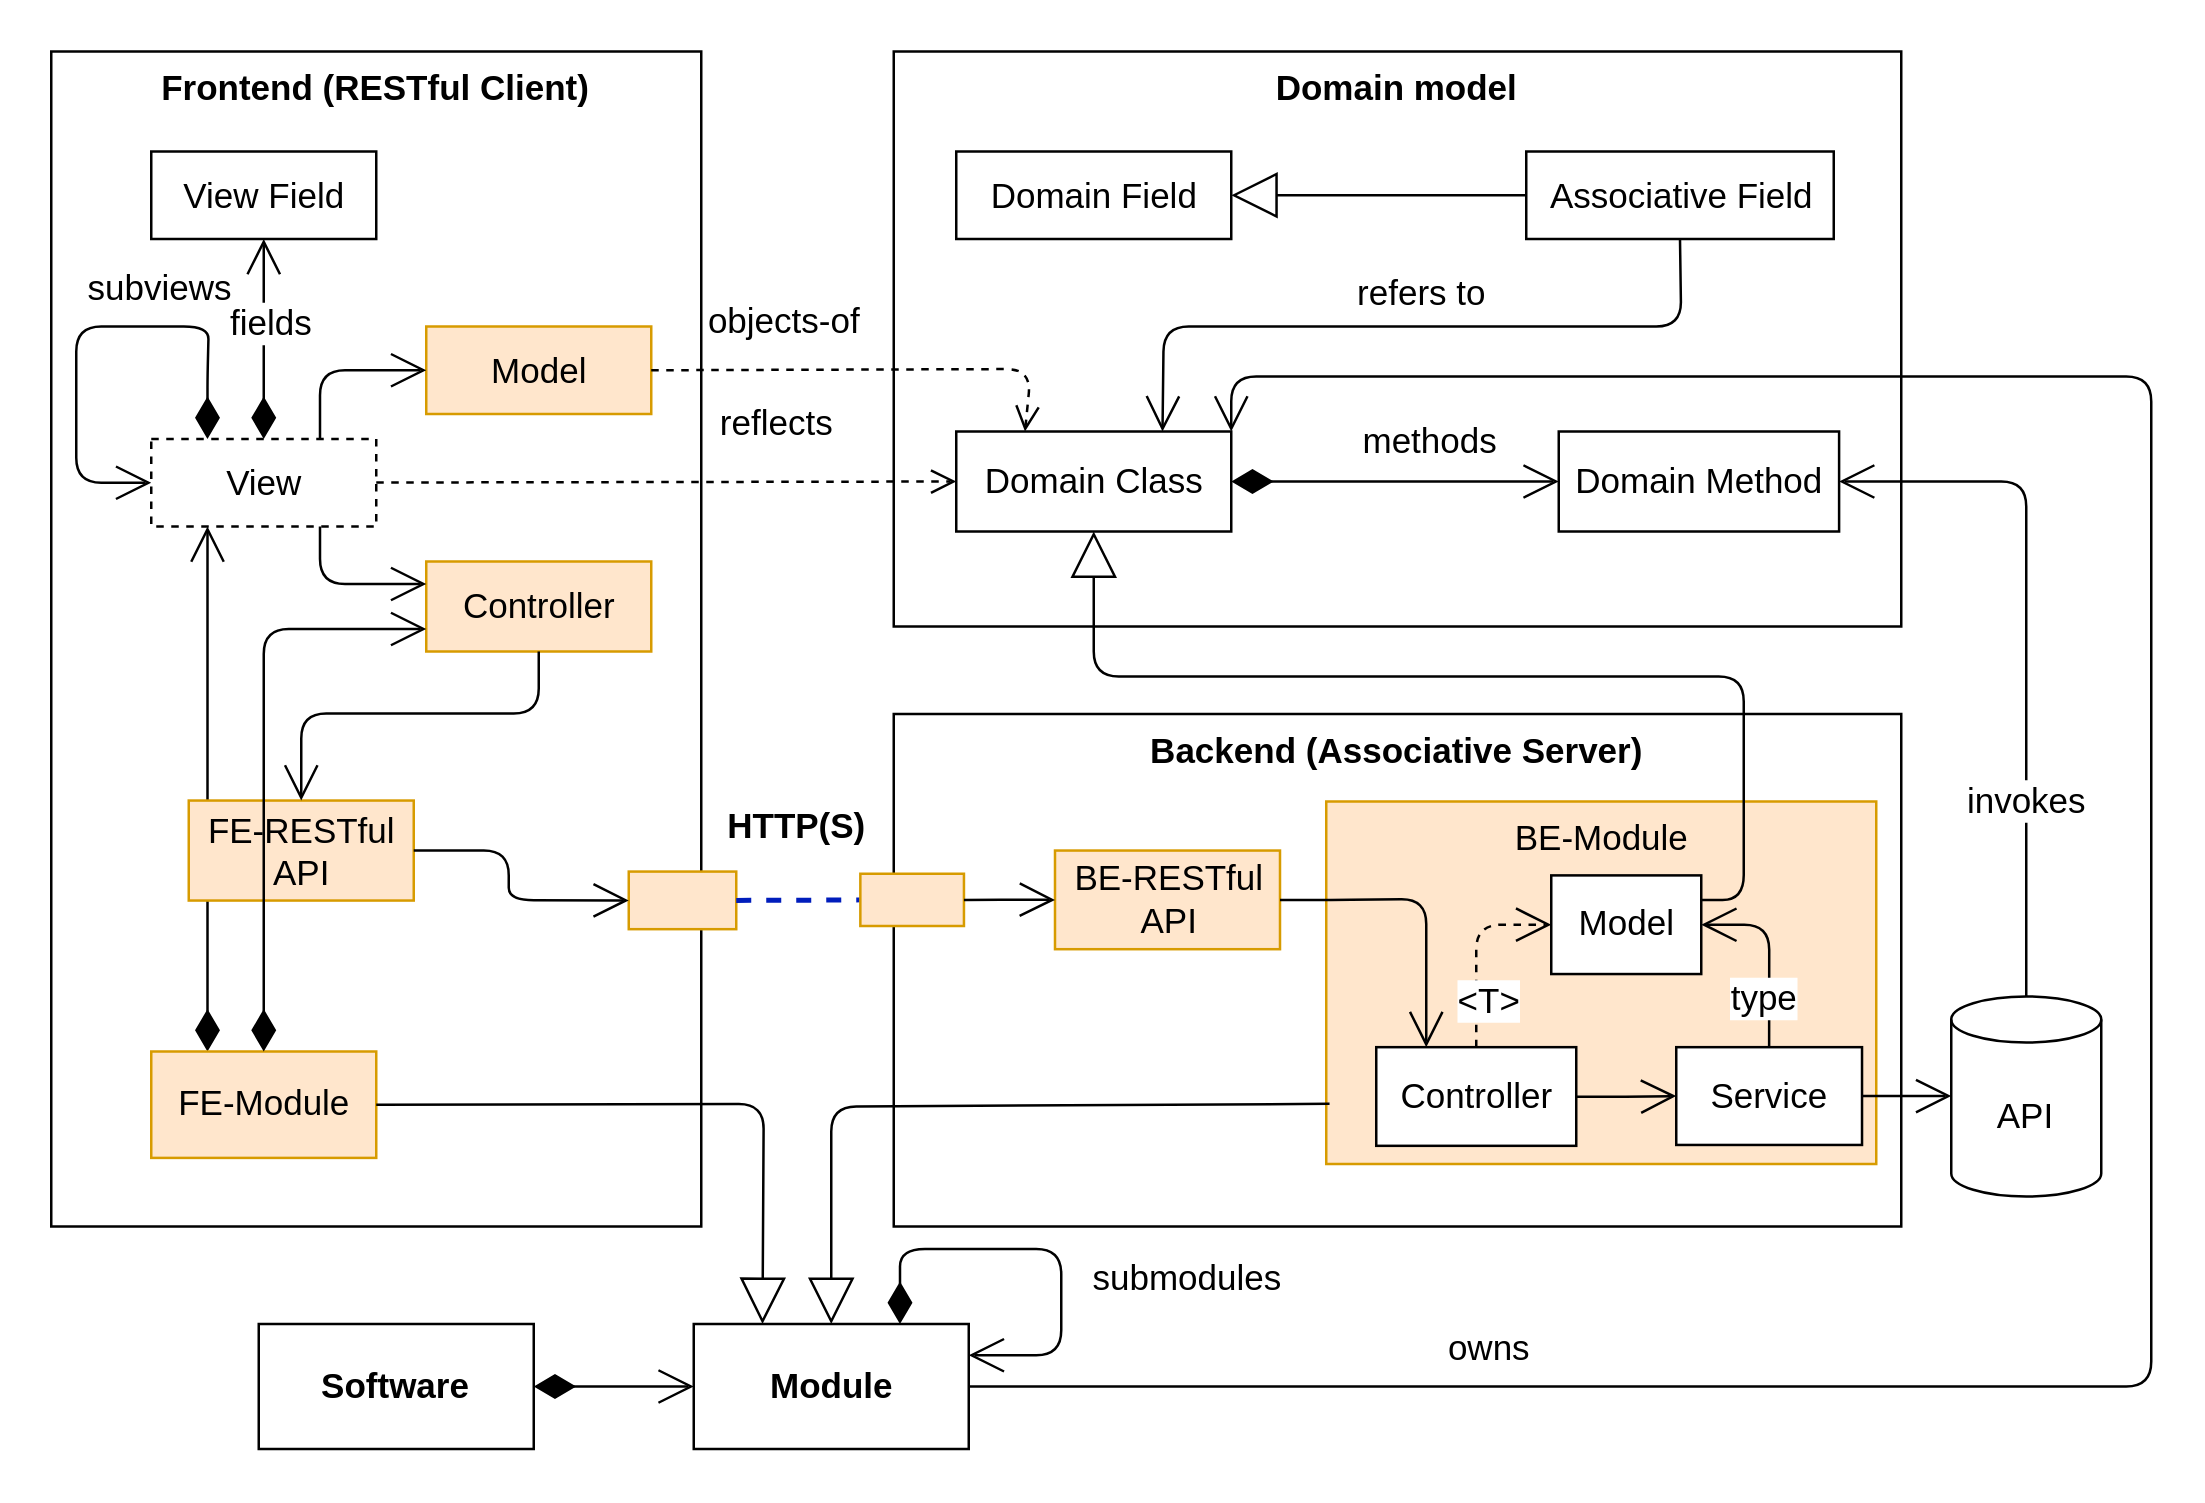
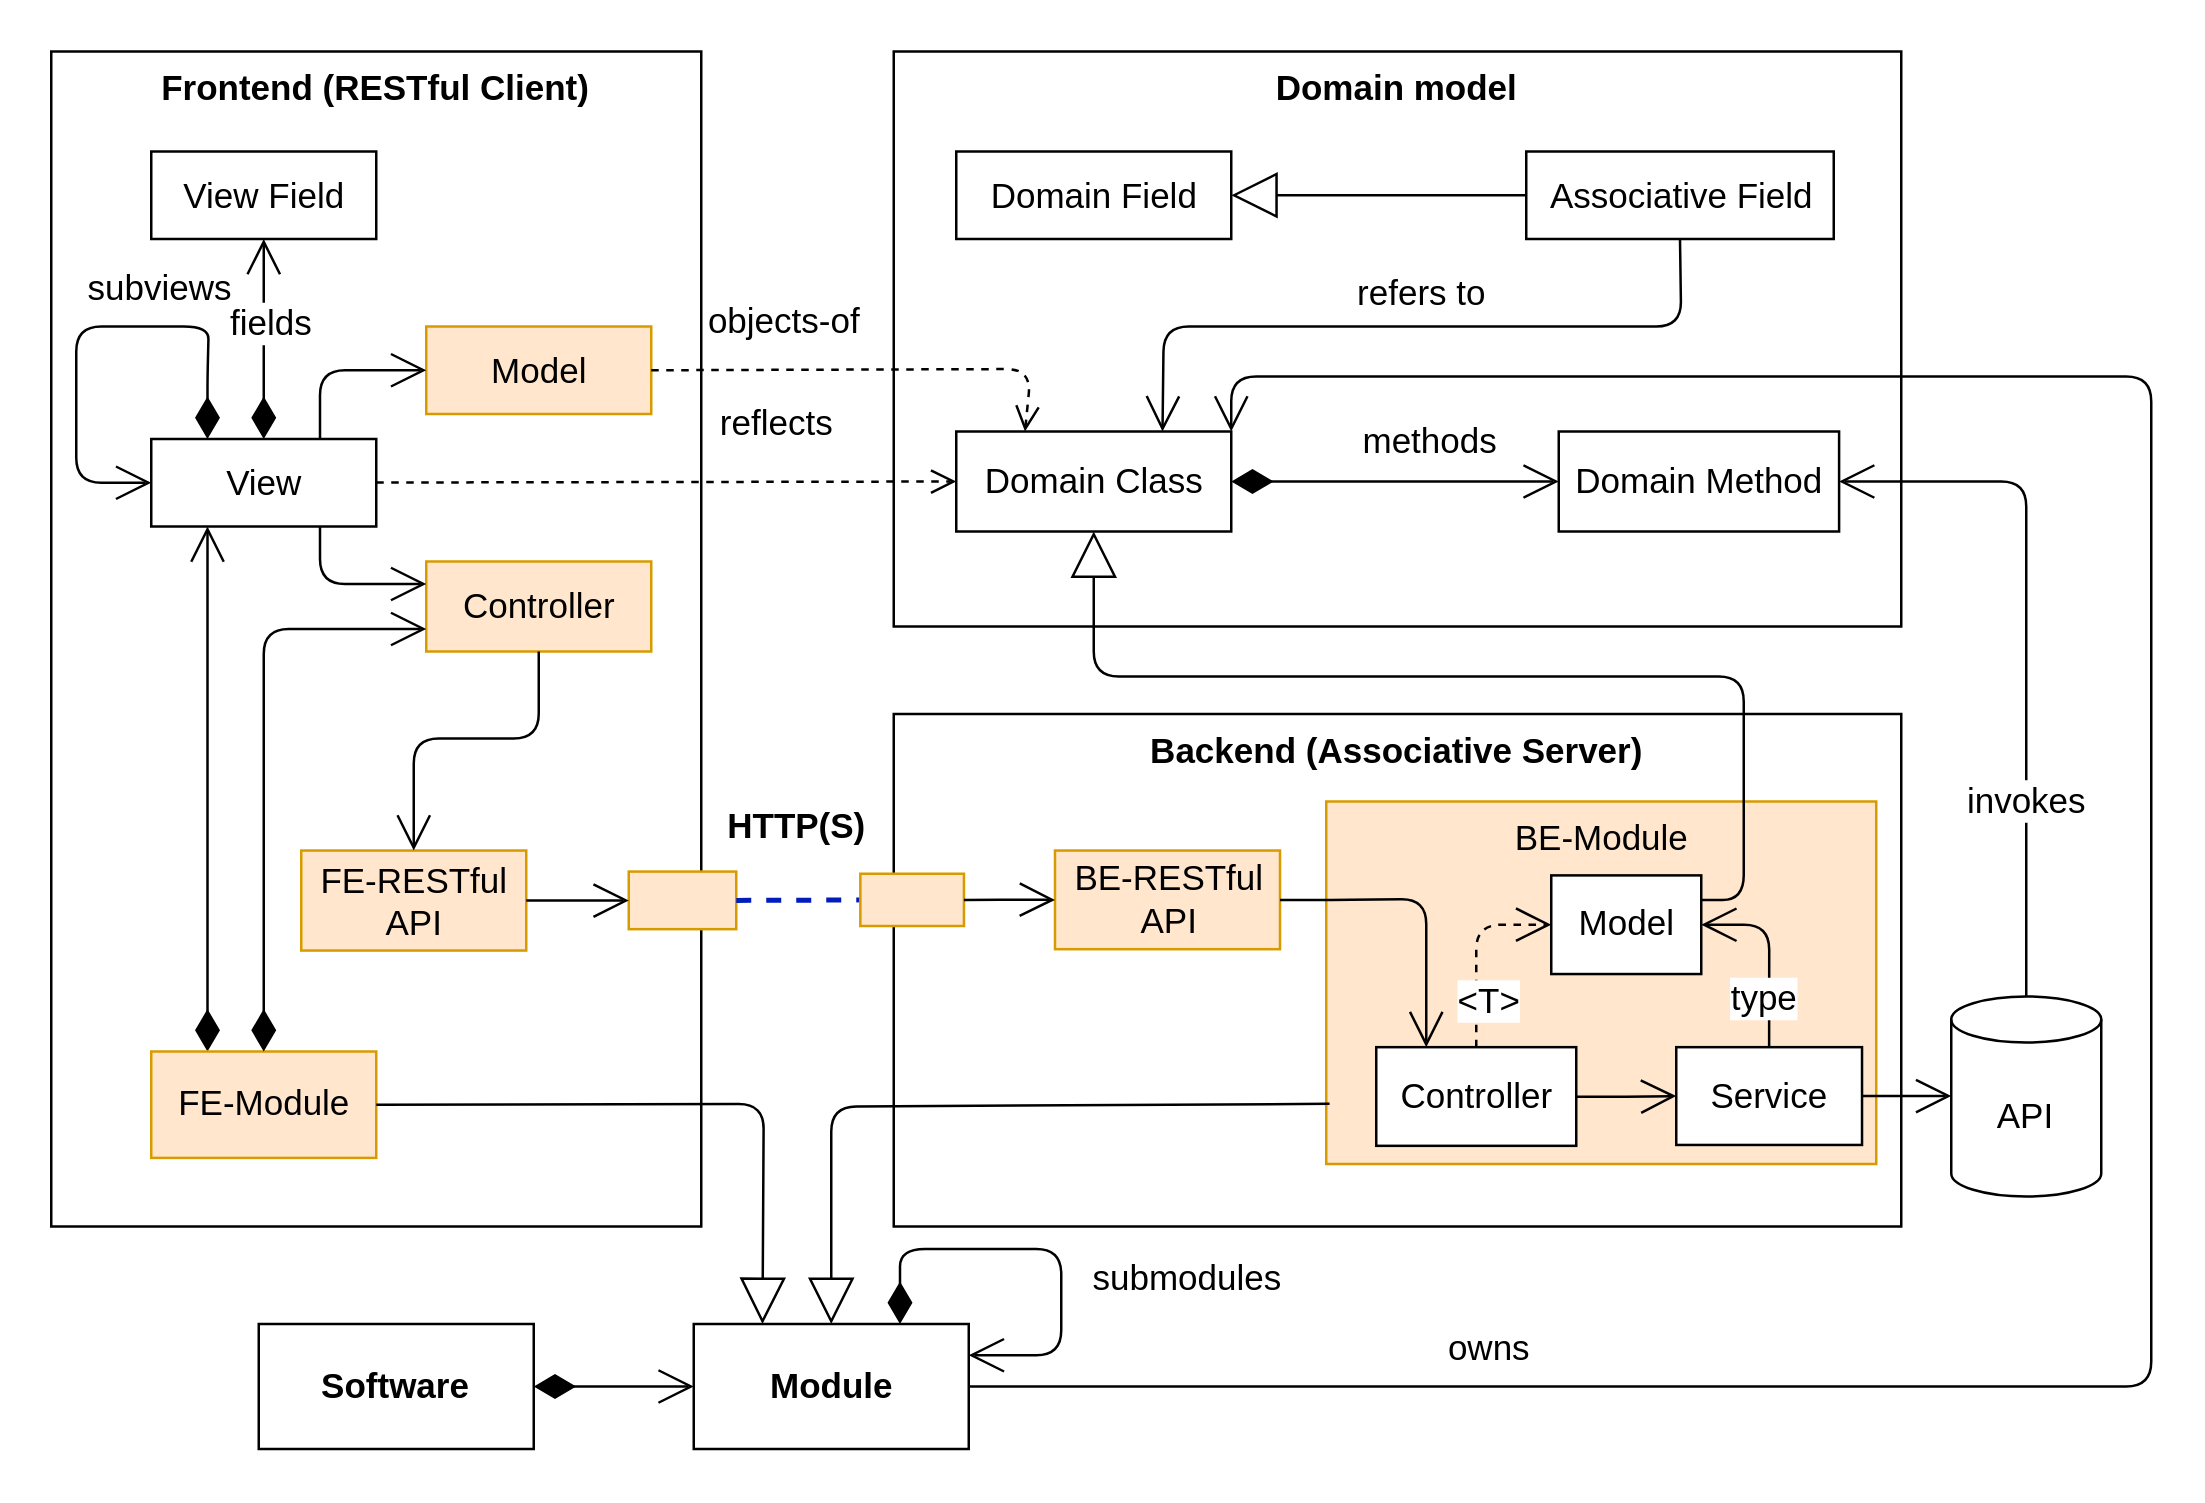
node "View": style dashed -> solid
node "FE-RESTful API": moved (301, 850) -> (414, 900)
